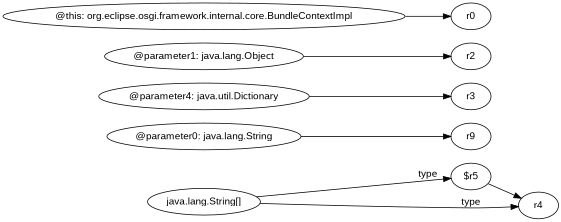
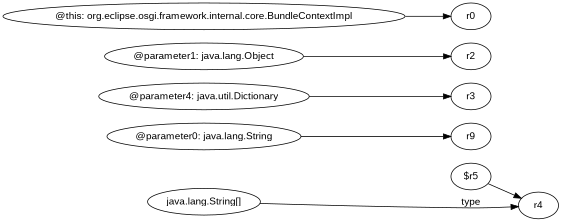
edge "java.lang.String[]" -> "$r5": removed, label "type"
